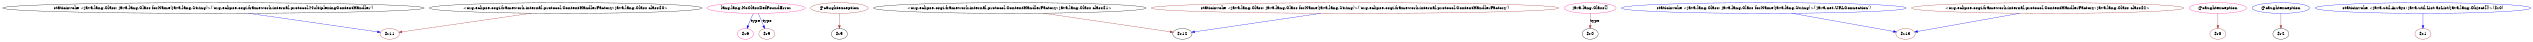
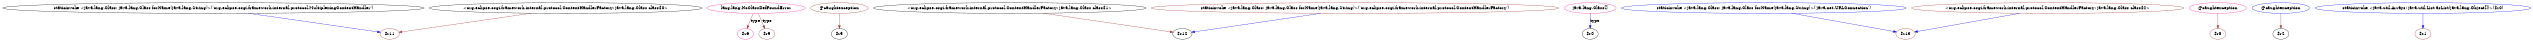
edge "lang.lang.NoClassDefFoundError" -> "$r6": color blue -> brown
edge "java.lang.Class[]" -> "$r0": color brown -> blue
edge "lang.lang.NoClassDefFoundError" -> "$r9": color blue -> brown
